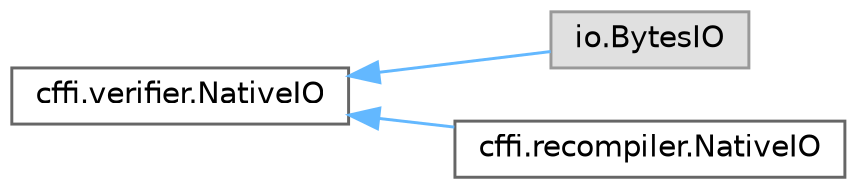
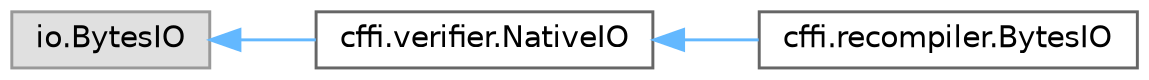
edge "io.BytesIO" -> "cffi.verifier.NativeIO": reversed
node "cffi.recompiler.NativeIO": label "cffi.recompiler.NativeIO" -> "cffi.recompiler.BytesIO"
